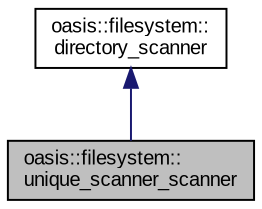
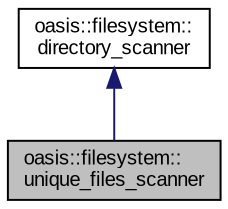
node "oasis::filesystem:: unique_scanner_scanner": label "oasis::filesystem:: unique_scanner_scanner" -> "oasis::filesystem:: unique_files_scanner"
